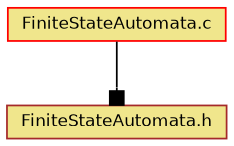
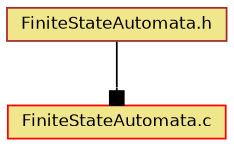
edge "FiniteStateAutomata.c" -> "FiniteStateAutomata.h": reversed
